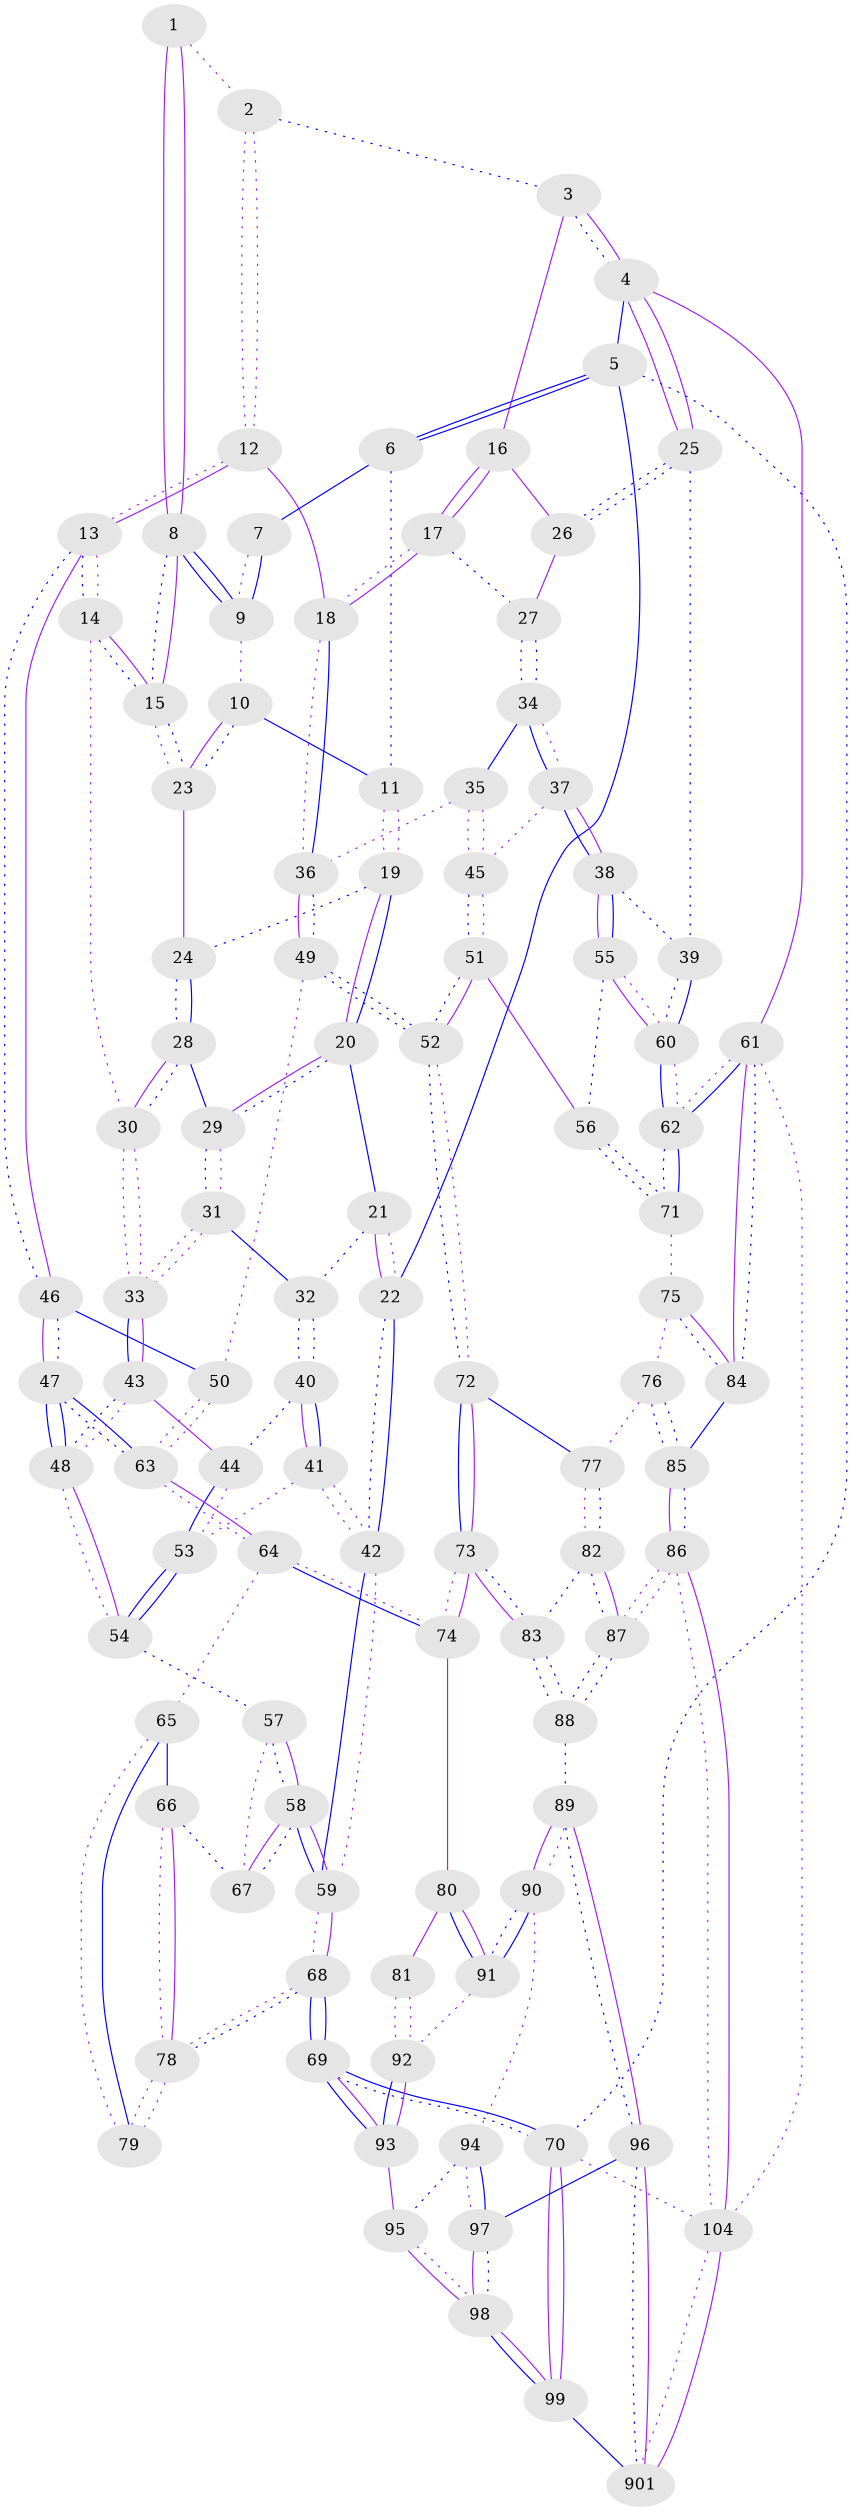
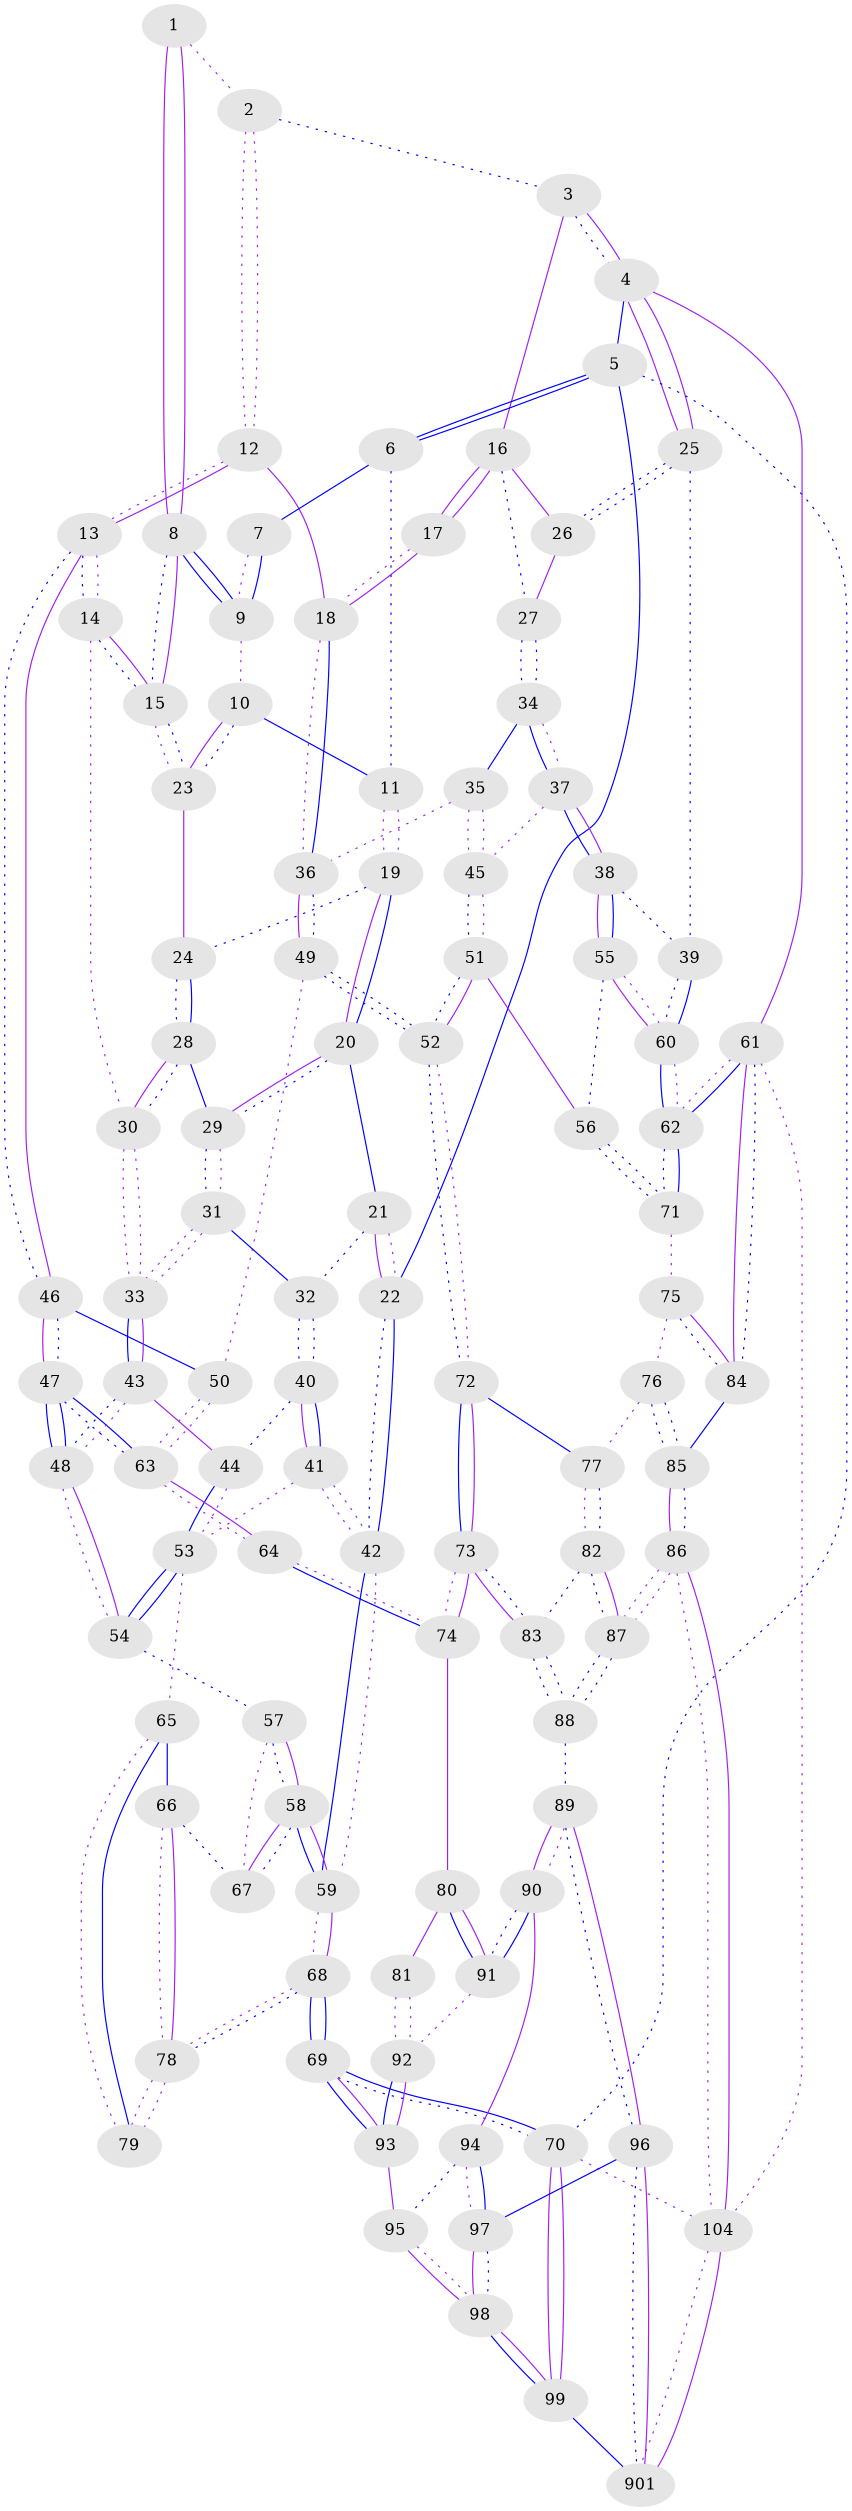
edge "17" -- "27": now "16" -- "27"
edge "64" -- "65": now "53" -- "65"
edge "90" -- "94": style dotted -> solid
